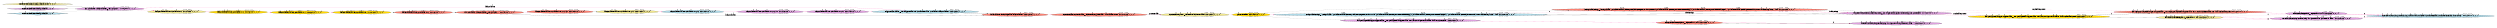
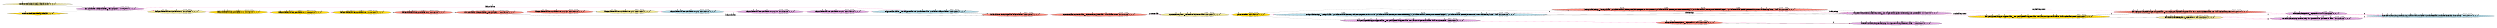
node "testParseMixedDimensionPolyWithHole['1', '0', '0']": removed
node "testParseMixedDimensionPolyWithHole['0', '1', '0']": fillcolor lightblue -> gold
